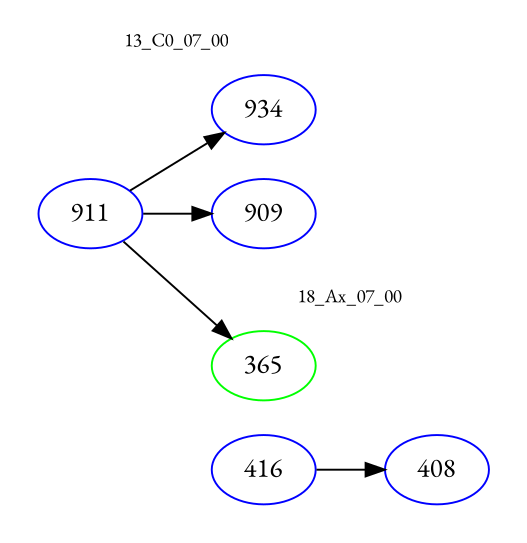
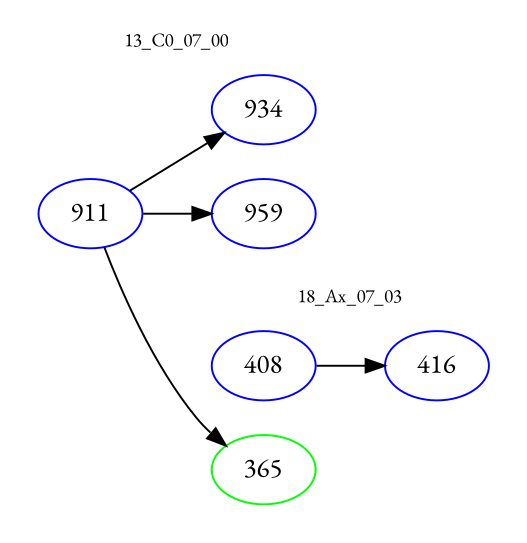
node "909": label "909" -> "959"
cluster "18_Ax_07_00": label "18_Ax_07_00" -> "18_Ax_07_03"
edge "416" -> "408": reversed
